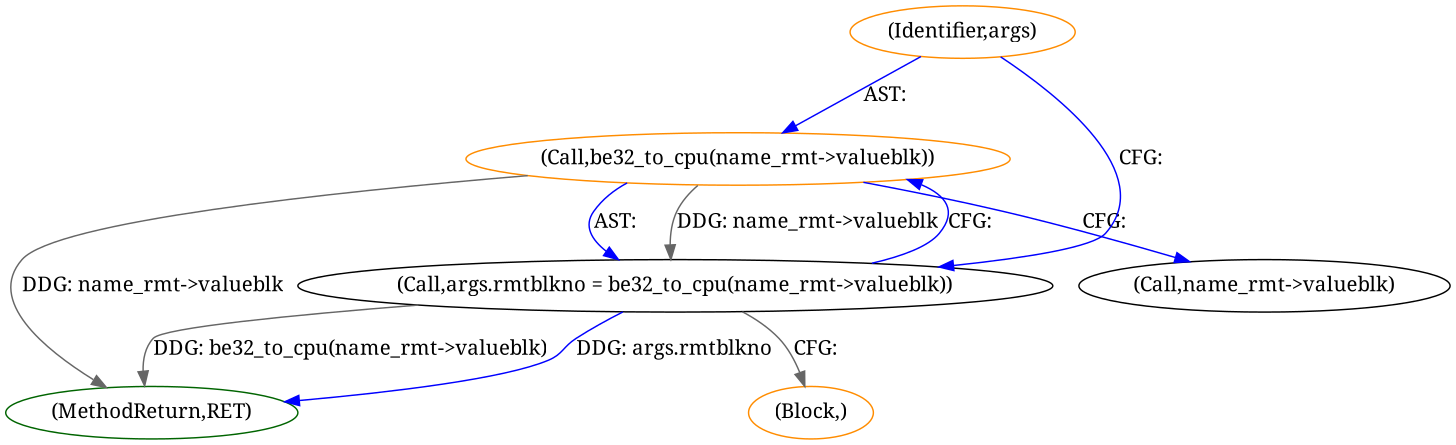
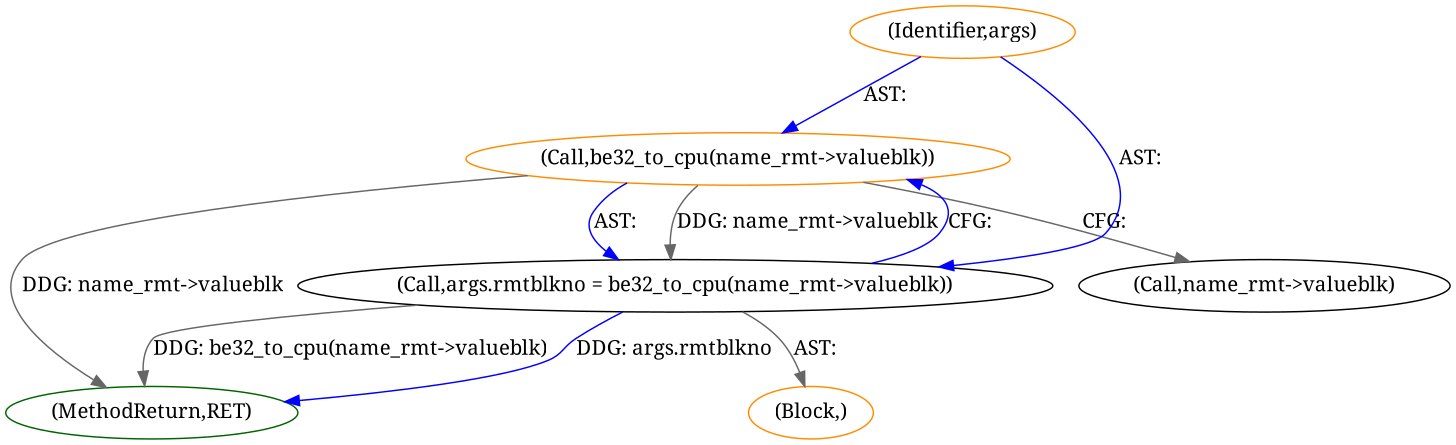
edge "(Identifier,args)" -> "(Call,args.rmtblkno = be32_to_cpu(name_rmt->valueblk))": label "CFG: " -> "AST: "
edge "(Call,be32_to_cpu(name_rmt->valueblk))" -> "(Call,name_rmt->valueblk)": color blue -> gray40
edge "(Call,args.rmtblkno = be32_to_cpu(name_rmt->valueblk))" -> "(Block,)": label "CFG: " -> "AST: "
